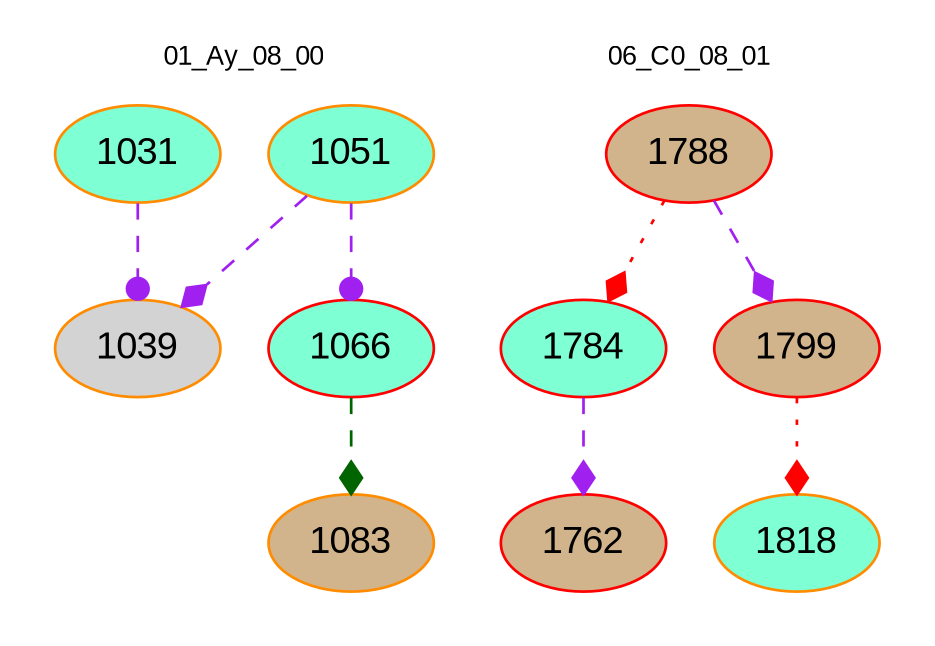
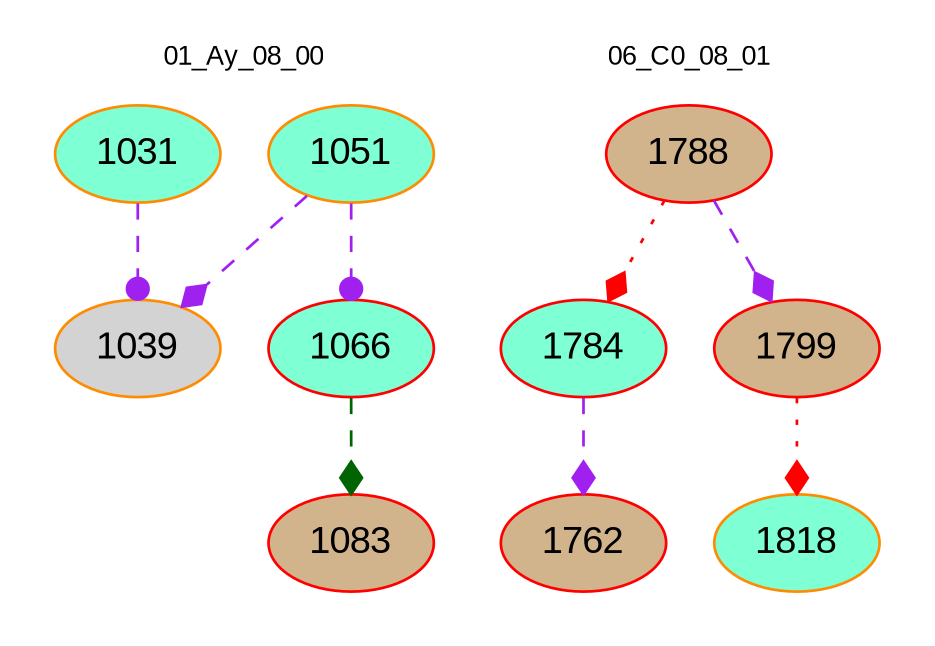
node "1083": color darkorange -> red
